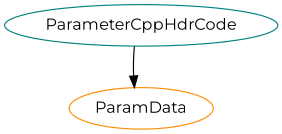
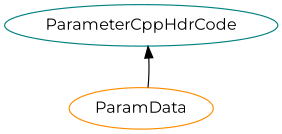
edge "ParameterCppHdrCode" -> "ParamData": reversed
